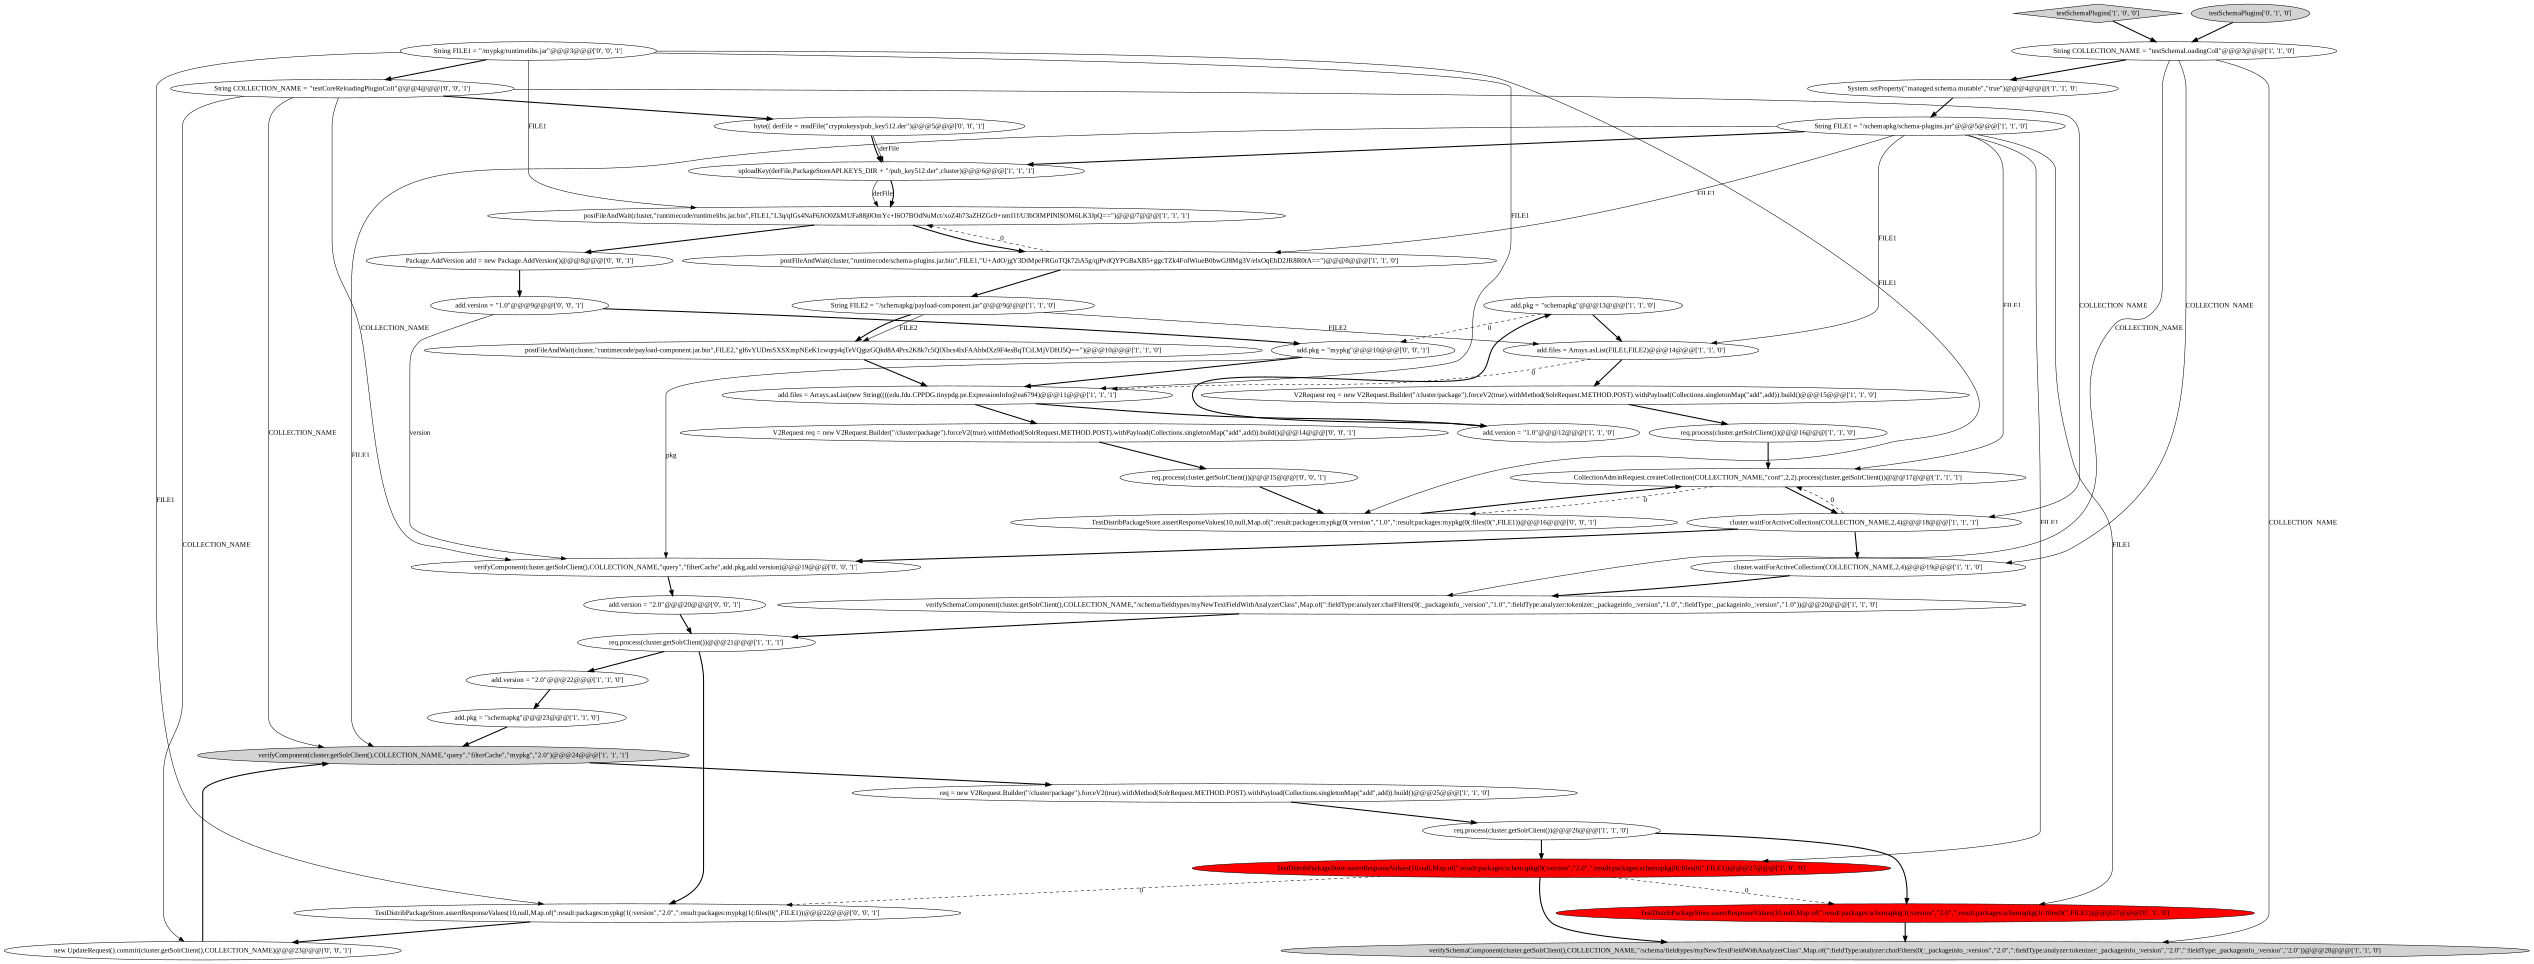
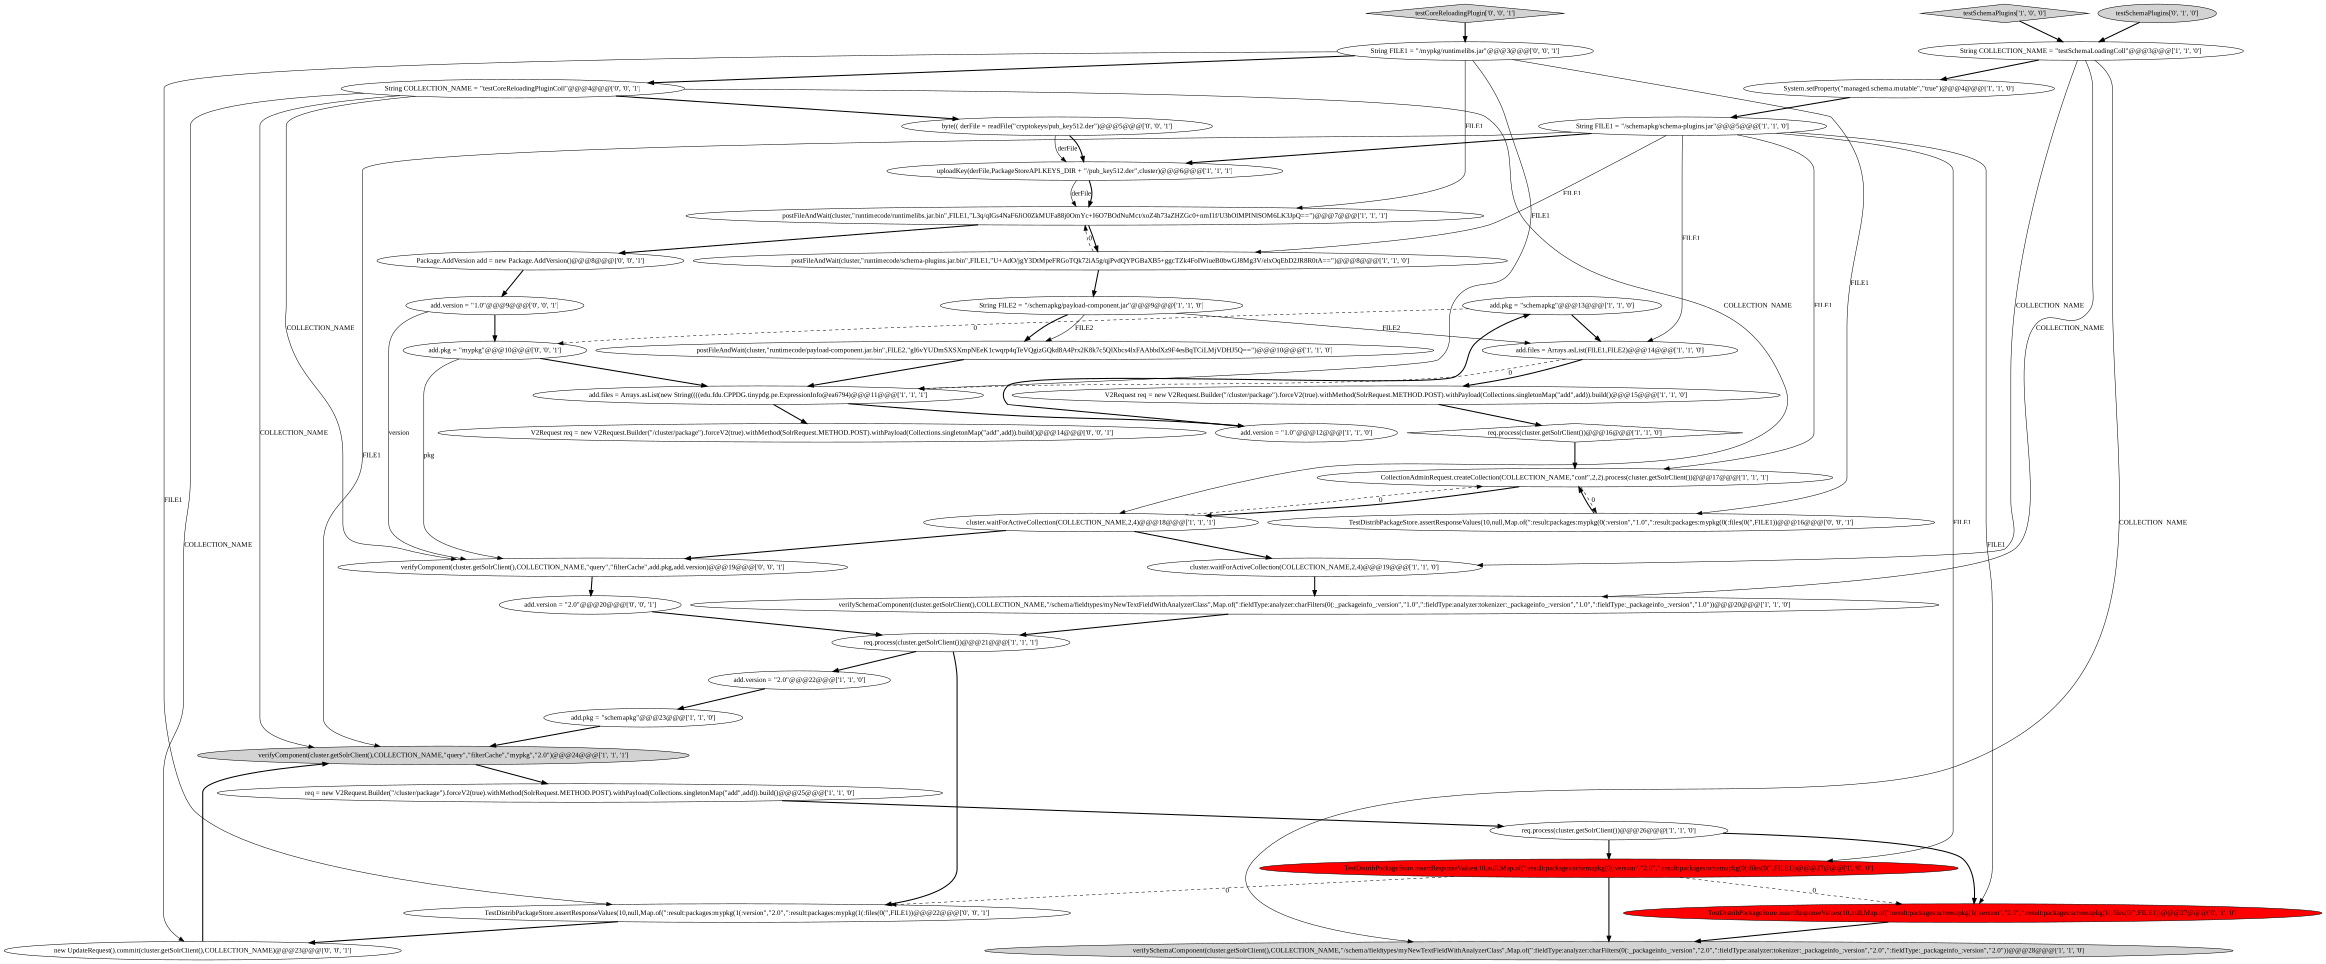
node "testCoreReloadingPlugin['0', '0', '1']": added
node "req.process(cluster.getSolrClient())@@@16@@@['1', '1', '0']": shape ellipse -> diamond
node "req.process(cluster.getSolrClient())@@@15@@@['0', '0', '1']": removed
